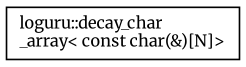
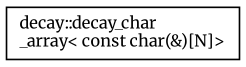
node "loguru::decay_char _array< const char(&)[N]>": label "loguru::decay_char _array< const char(&)[N]>" -> "decay::decay_char _array< const char(&)[N]>"
